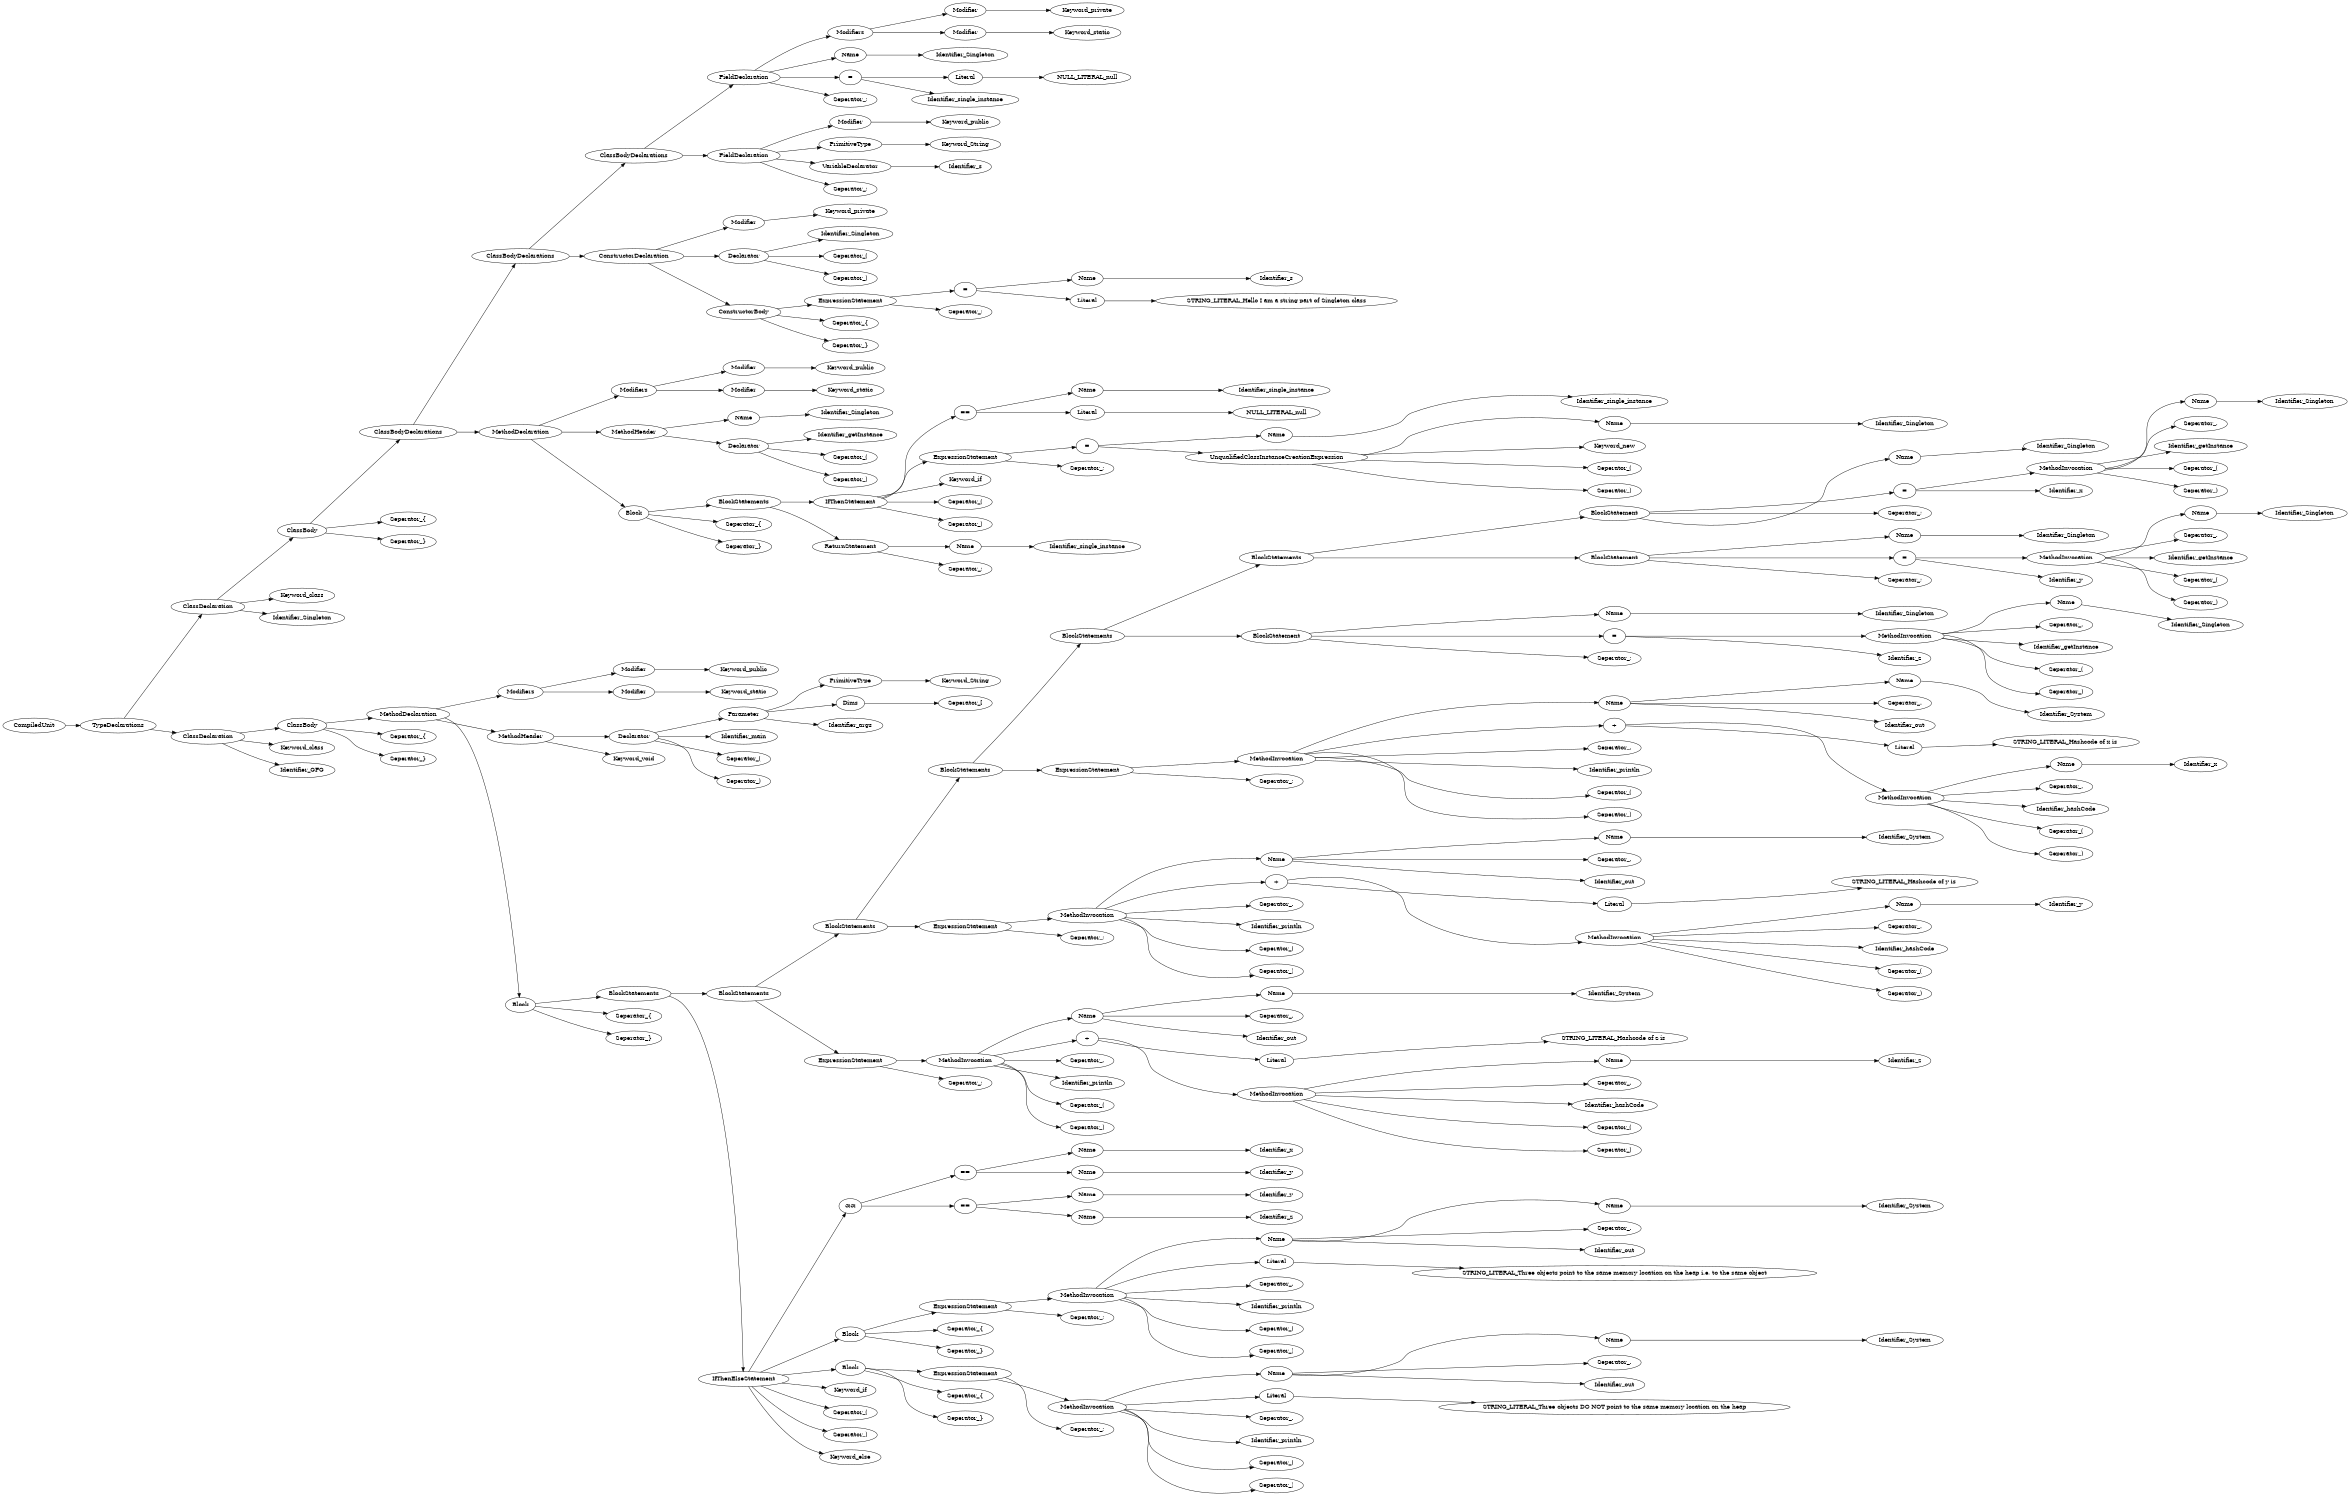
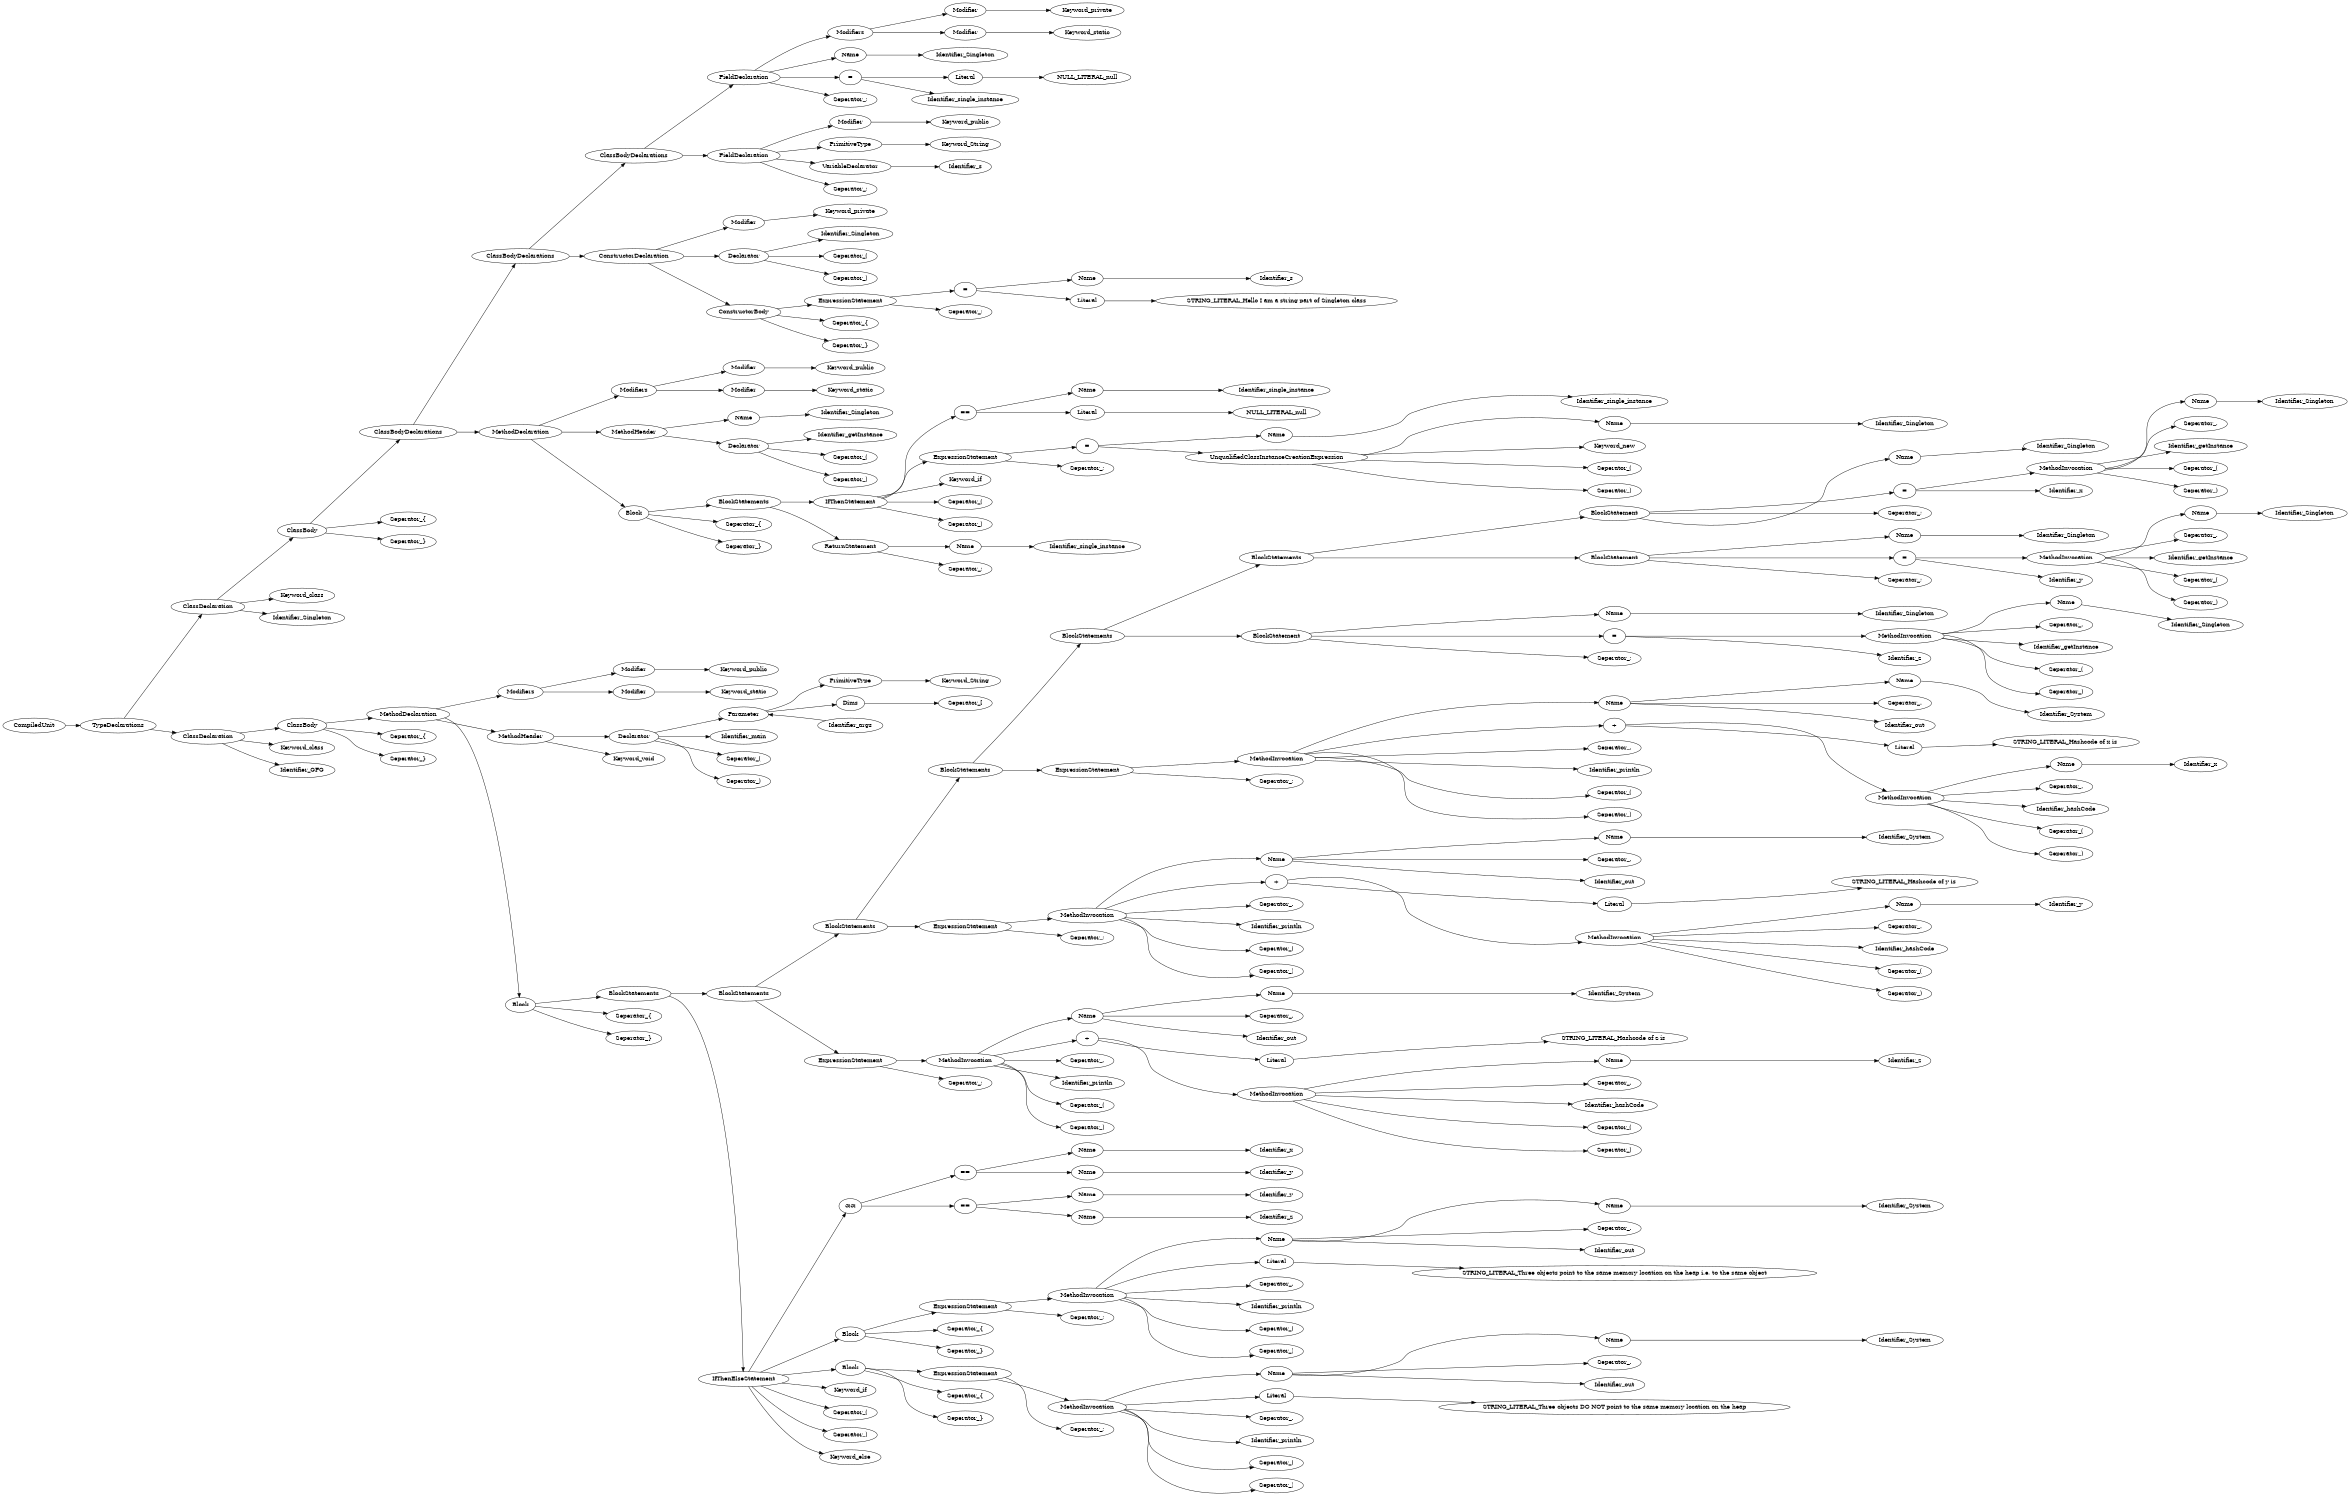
edge "Parameter" -> "Identifier_args": reversed
